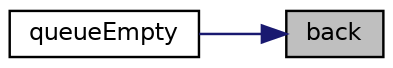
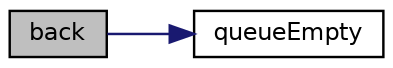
edge "queueEmpty" -> "back": reversed
